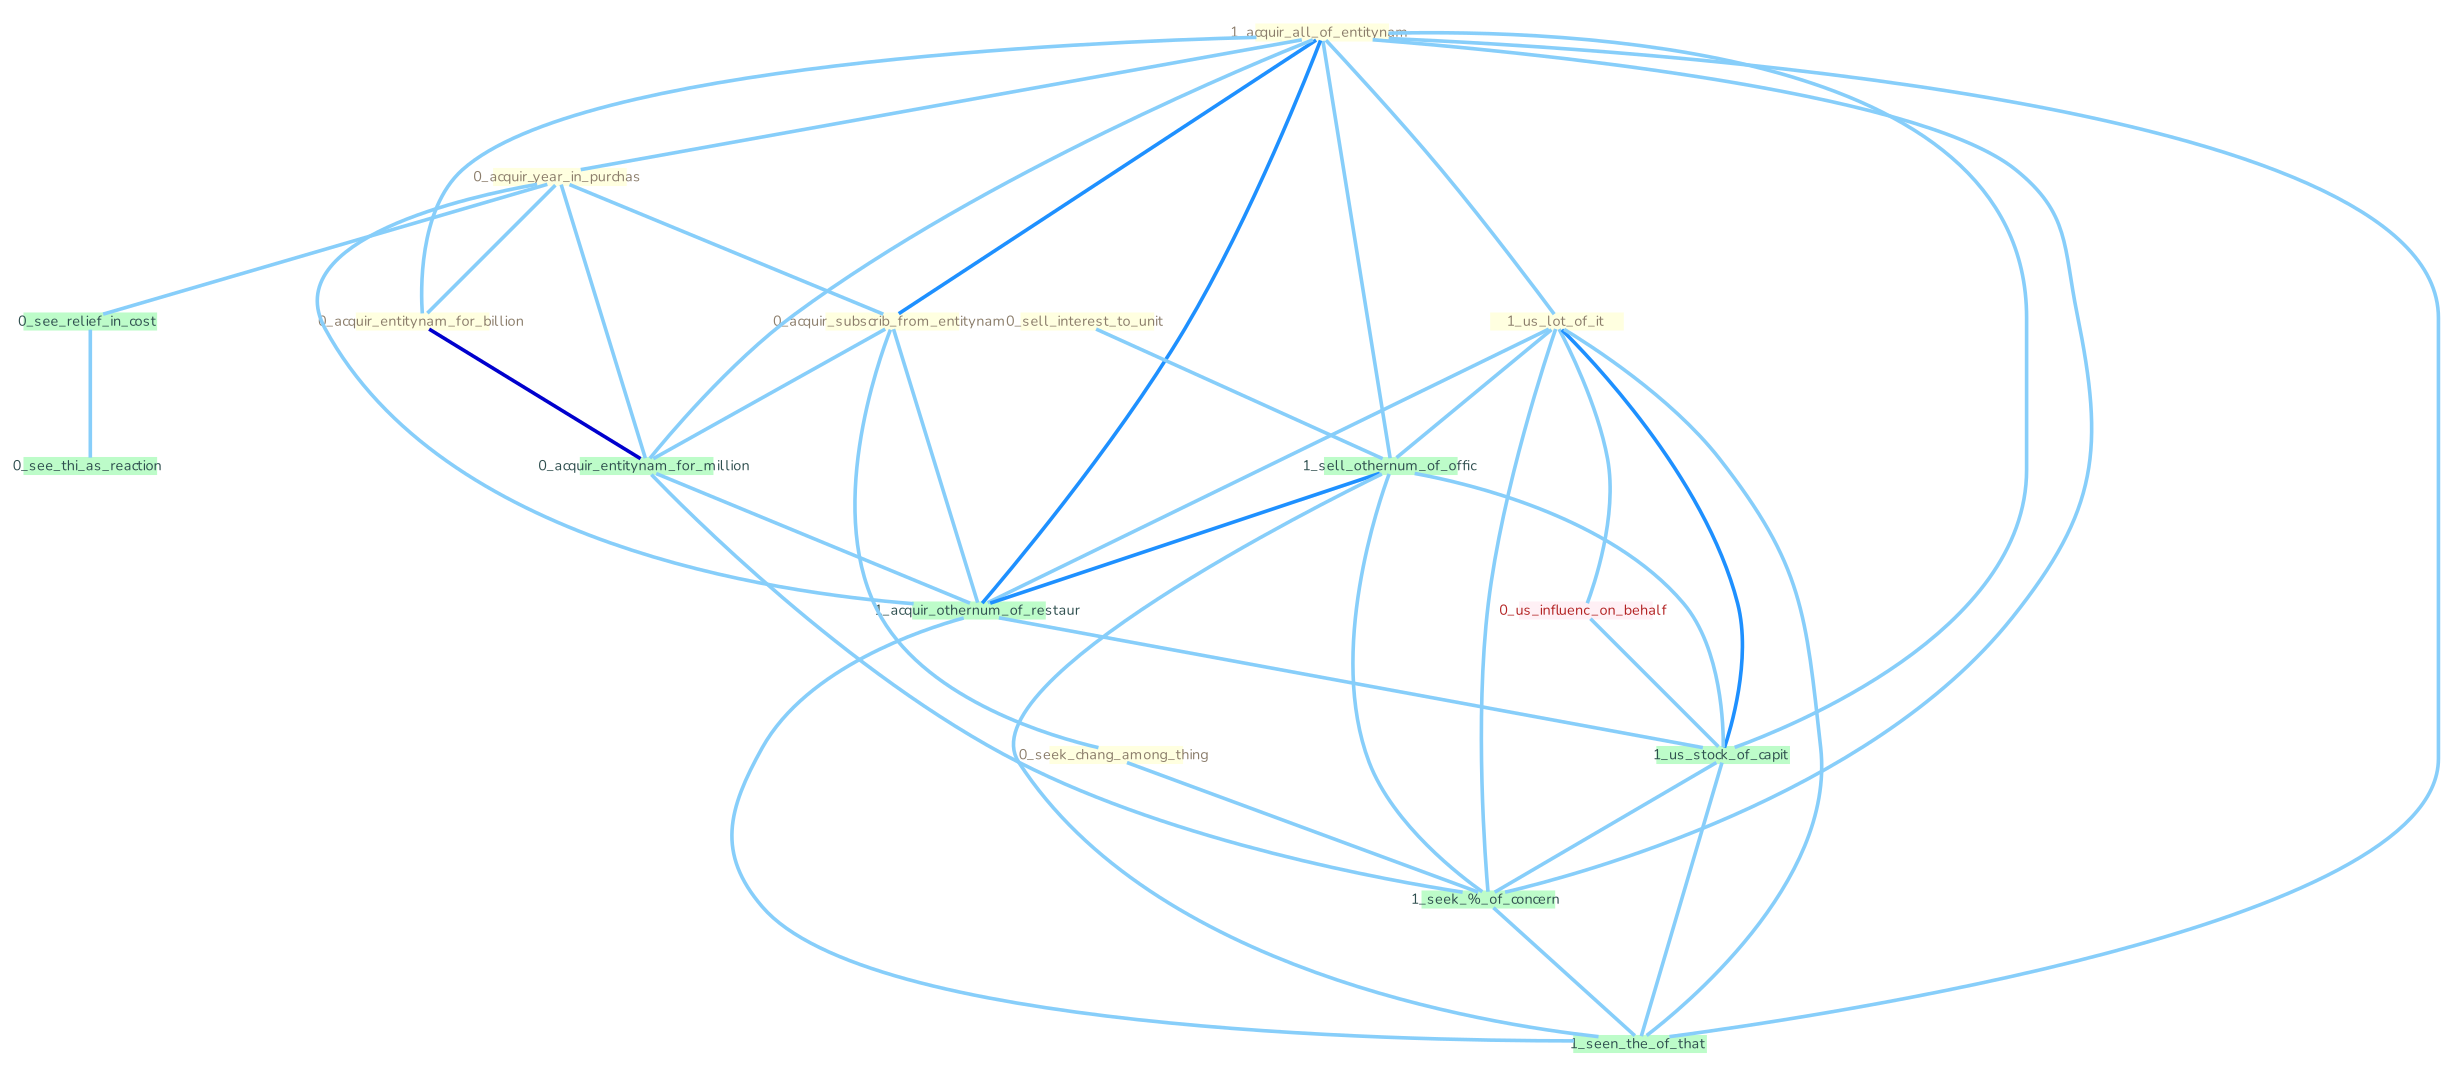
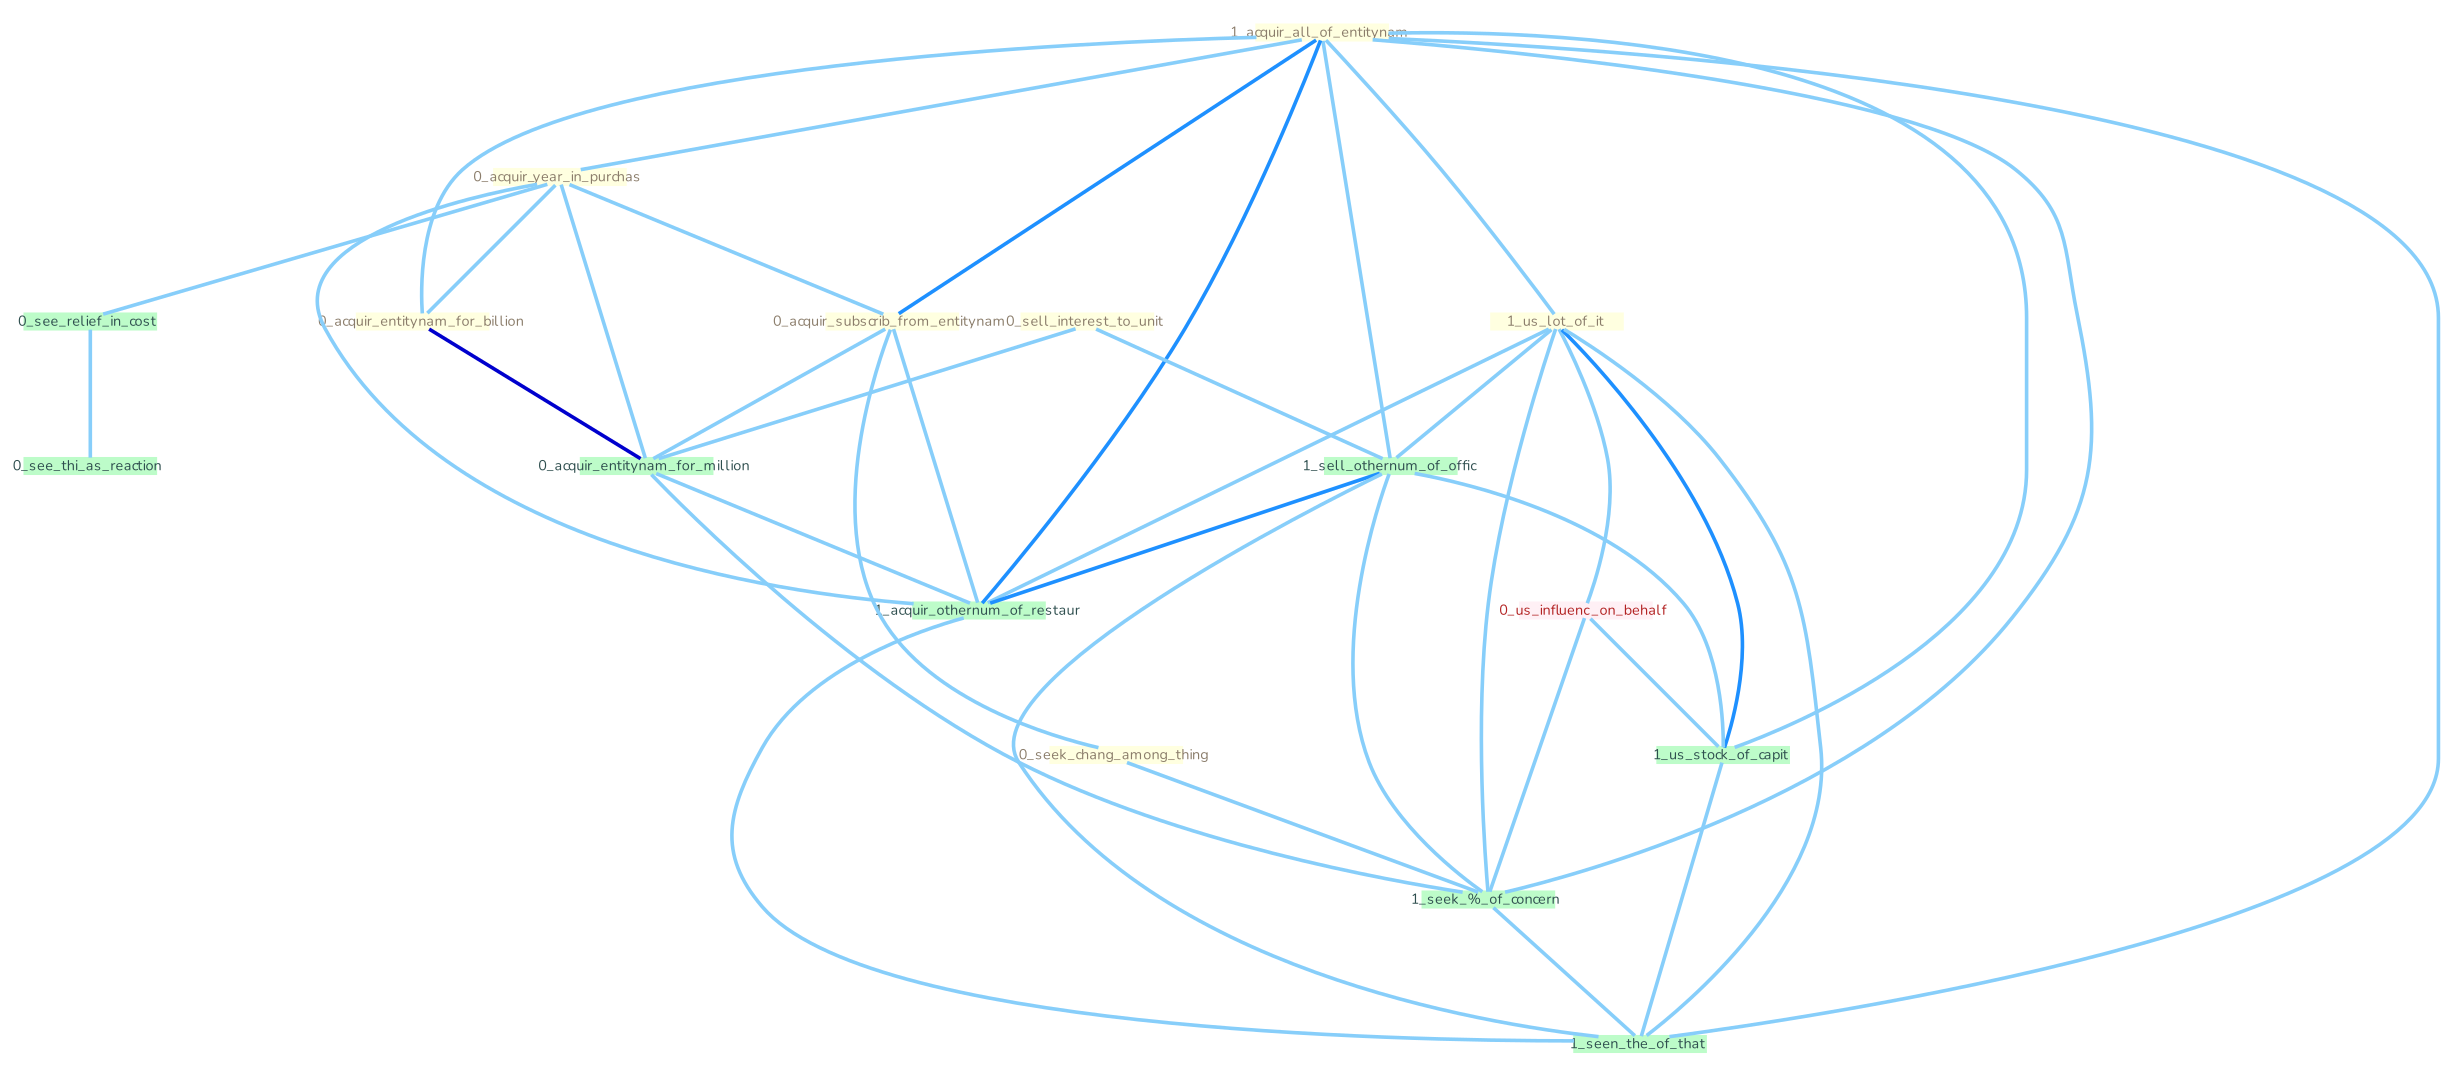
edge "1_acquir_all_of_entitynam" -- "0_acquir_entitynam_for_million": now "0_sell_interest_to_unit" -- "0_acquir_entitynam_for_million"
edge "1_acquir_othernum_of_restaur" -- "1_us_stock_of_capit": removed
edge "1_us_stock_of_capit" -- "1_seek_%_of_concern": now "0_us_influenc_on_behalf" -- "1_seek_%_of_concern"
